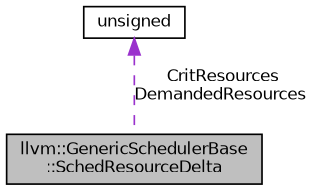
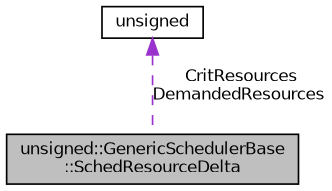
node "llvm::GenericSchedulerBase ::SchedResourceDelta": label "llvm::GenericSchedulerBase ::SchedResourceDelta" -> "unsigned::GenericSchedulerBase ::SchedResourceDelta"
